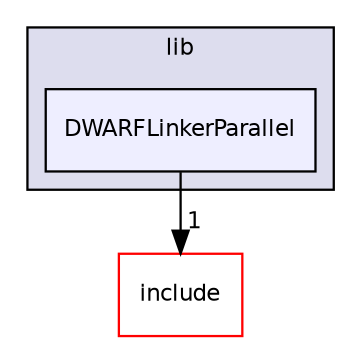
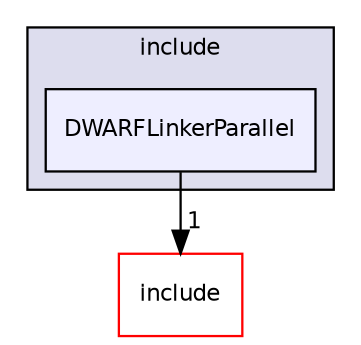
cluster "lib": label "lib" -> "include"
